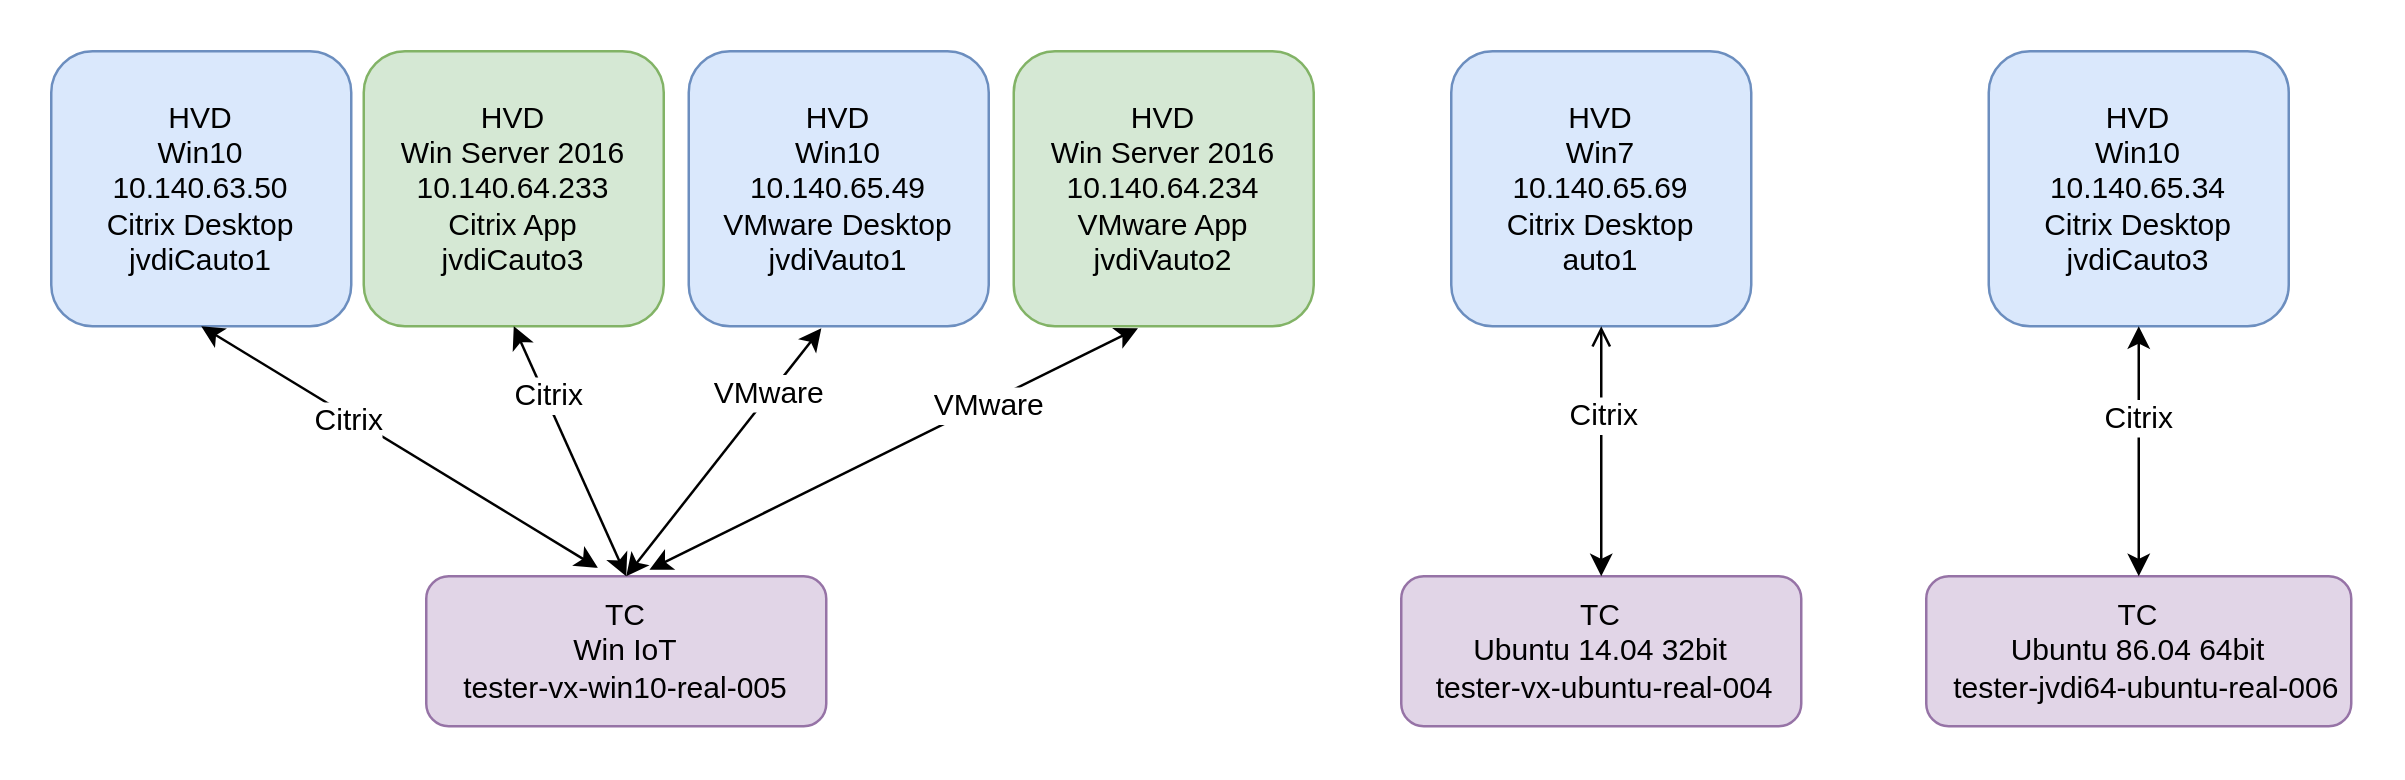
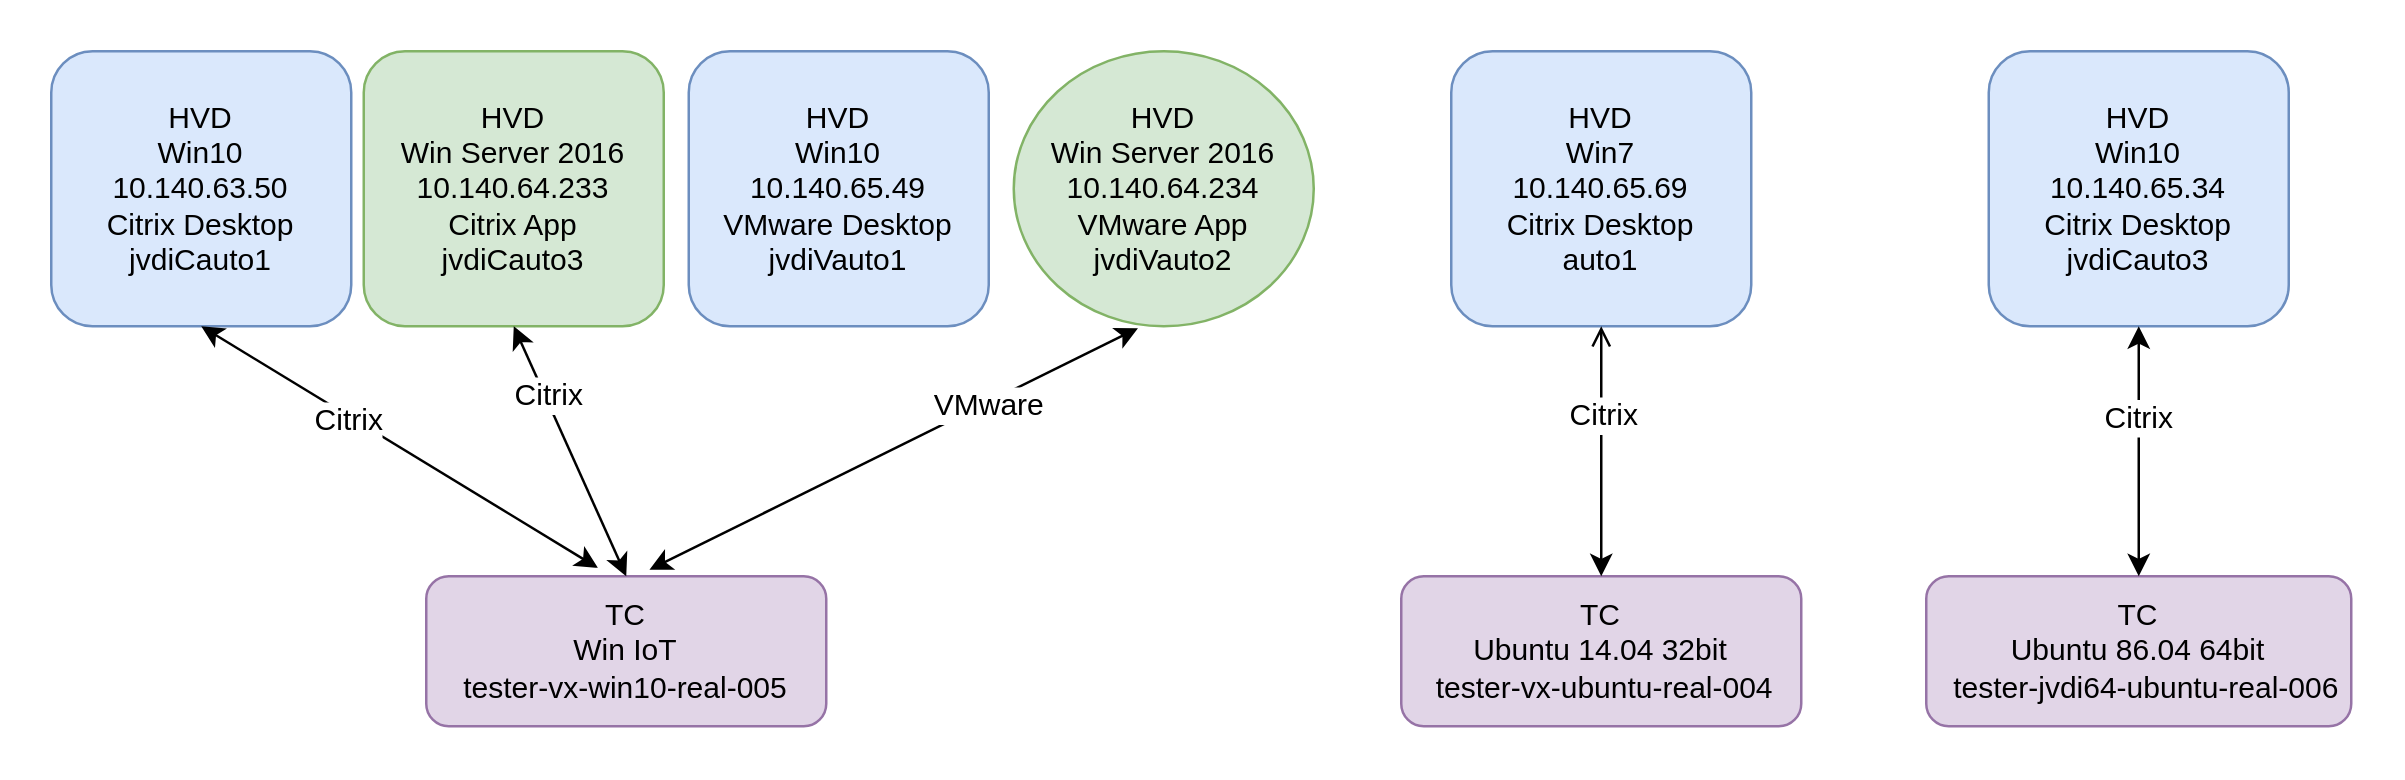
node "HVD Win Server 2016 10.140.64.234 VMware App jvdiVauto2": shape rounded rectangle -> ellipse
edge "HVD Win10 10.140.65.49 VMware Desktop jvdiVauto1" -- "TC Win IoT tester-vx-win10-real-005": removed, label "VMware"
